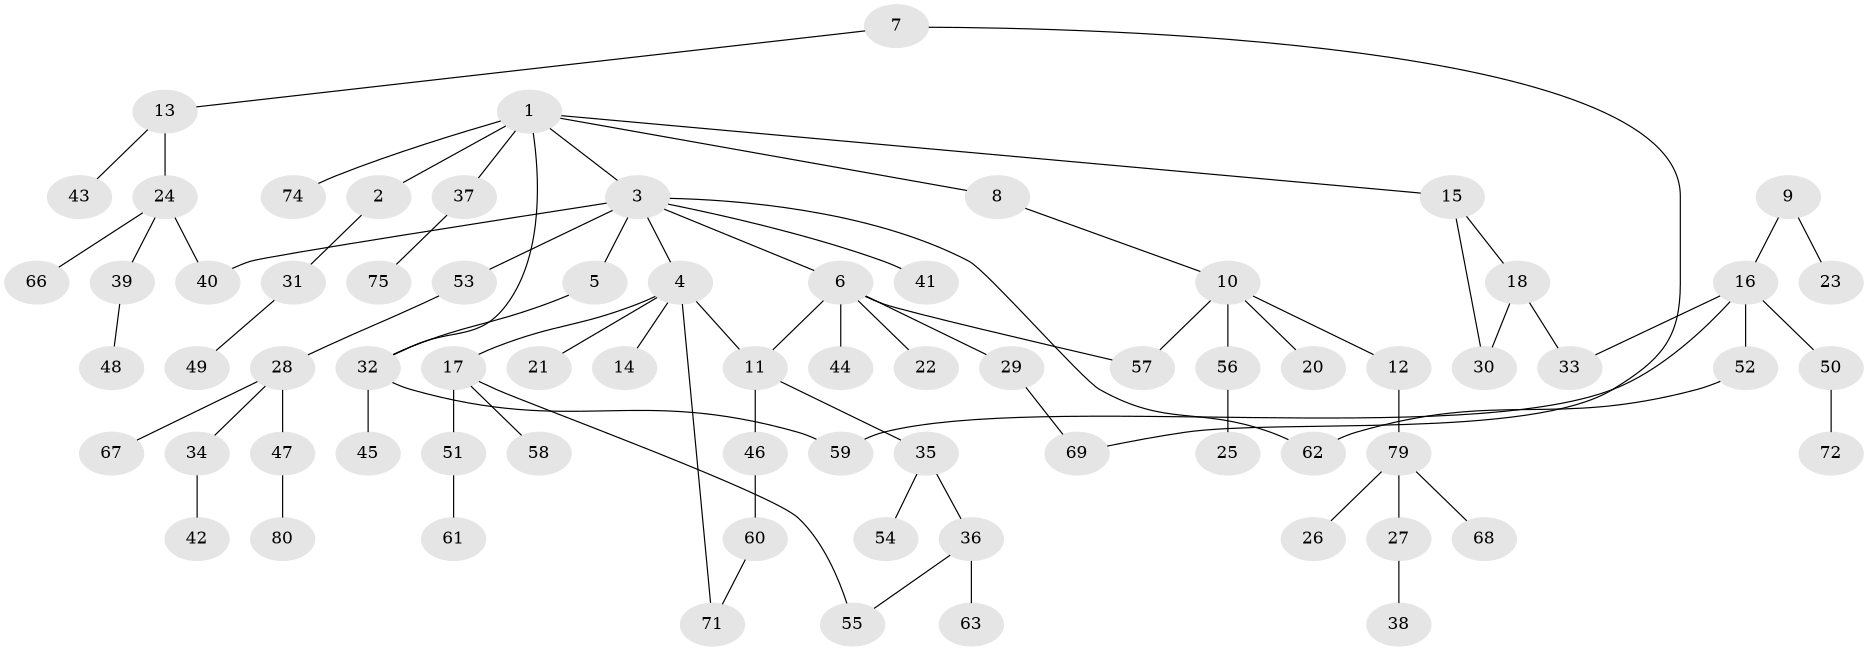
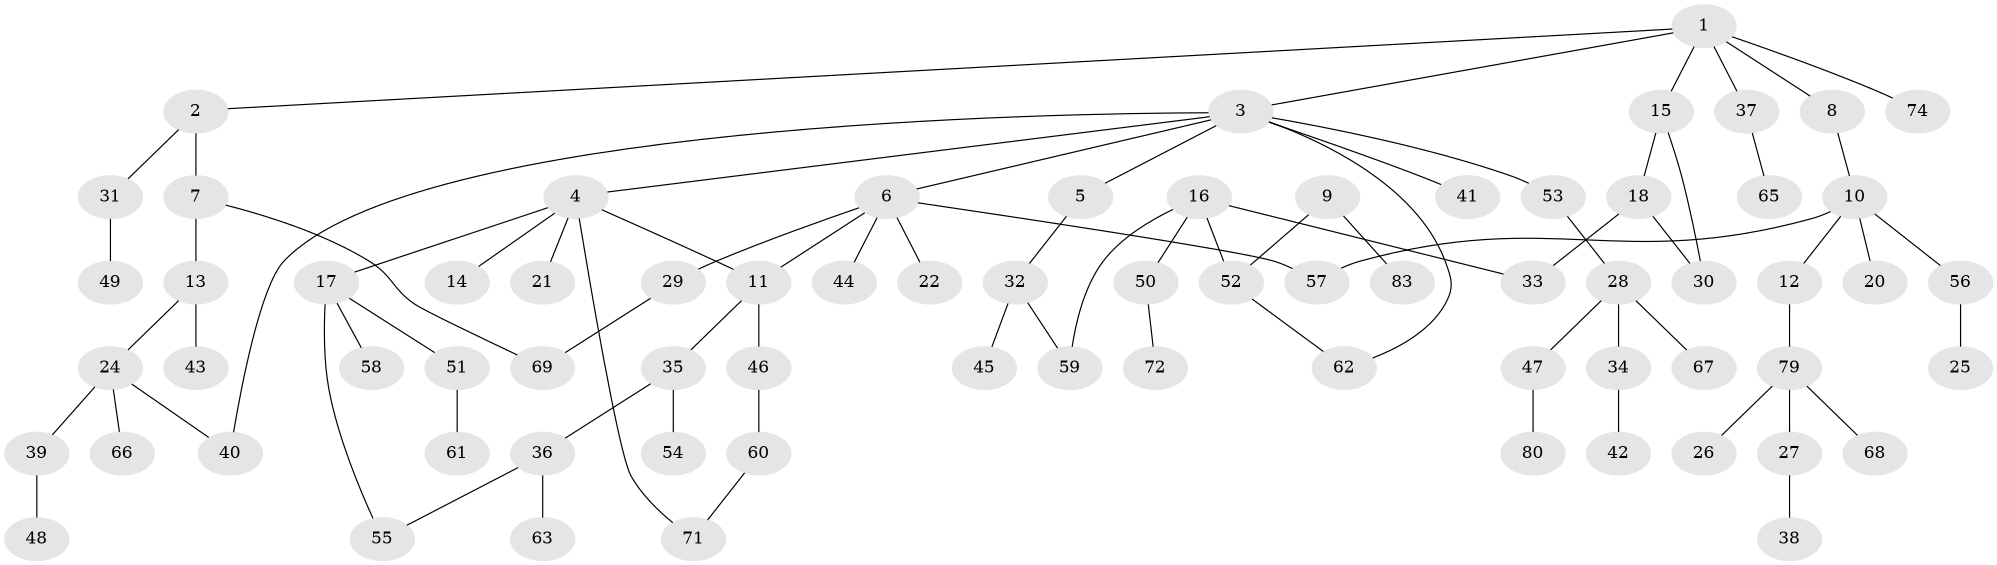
edge "2" -- "7": added
edge "9" -- "16": now "9" -- "52"
node "75": label "75" -> "65"
edge "1" -- "32": removed
node "23": label "23" -> "83"
